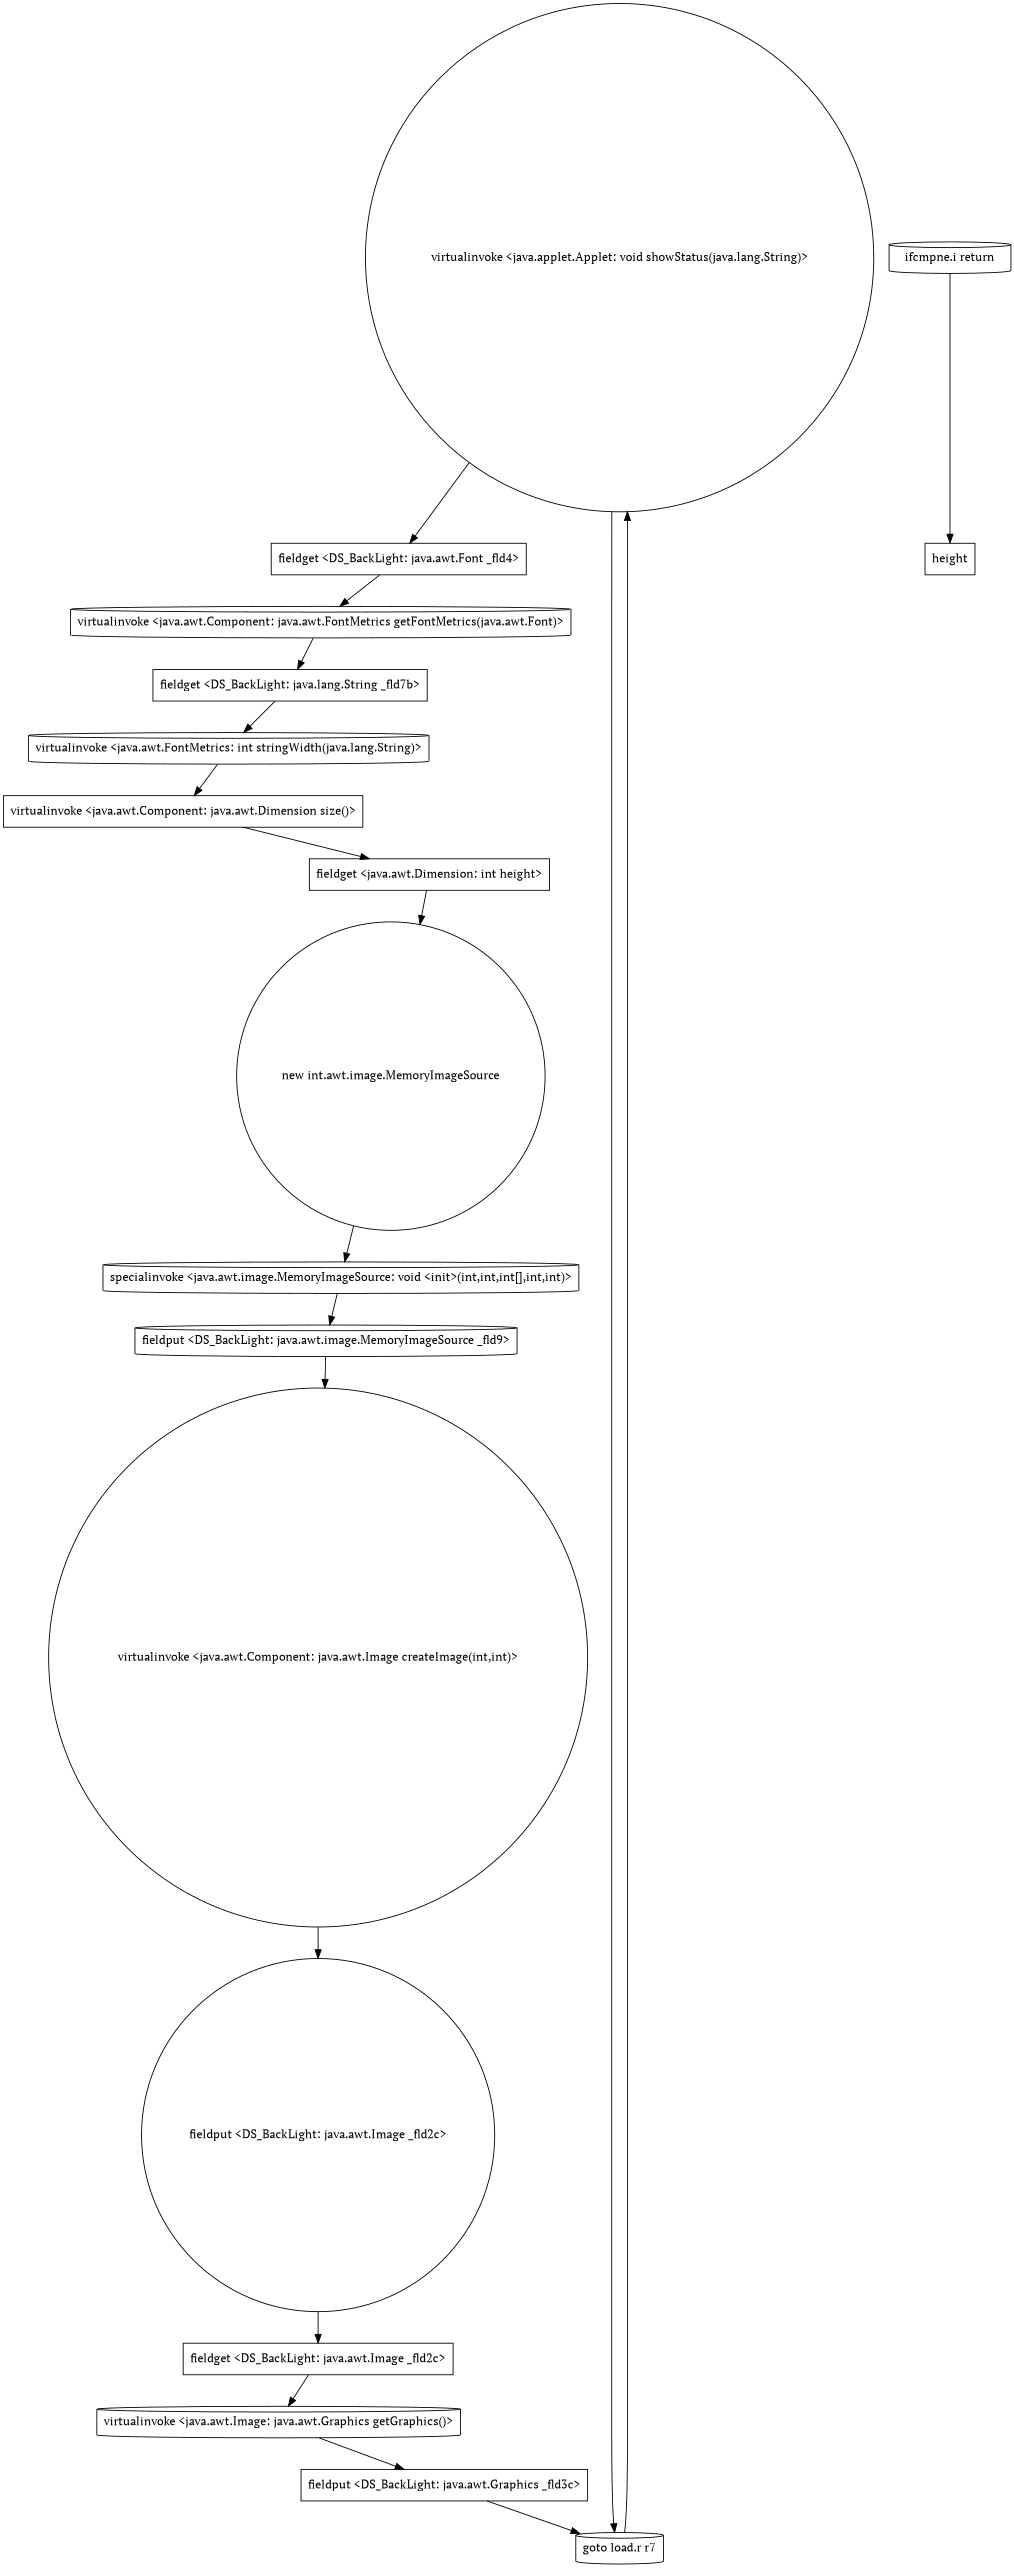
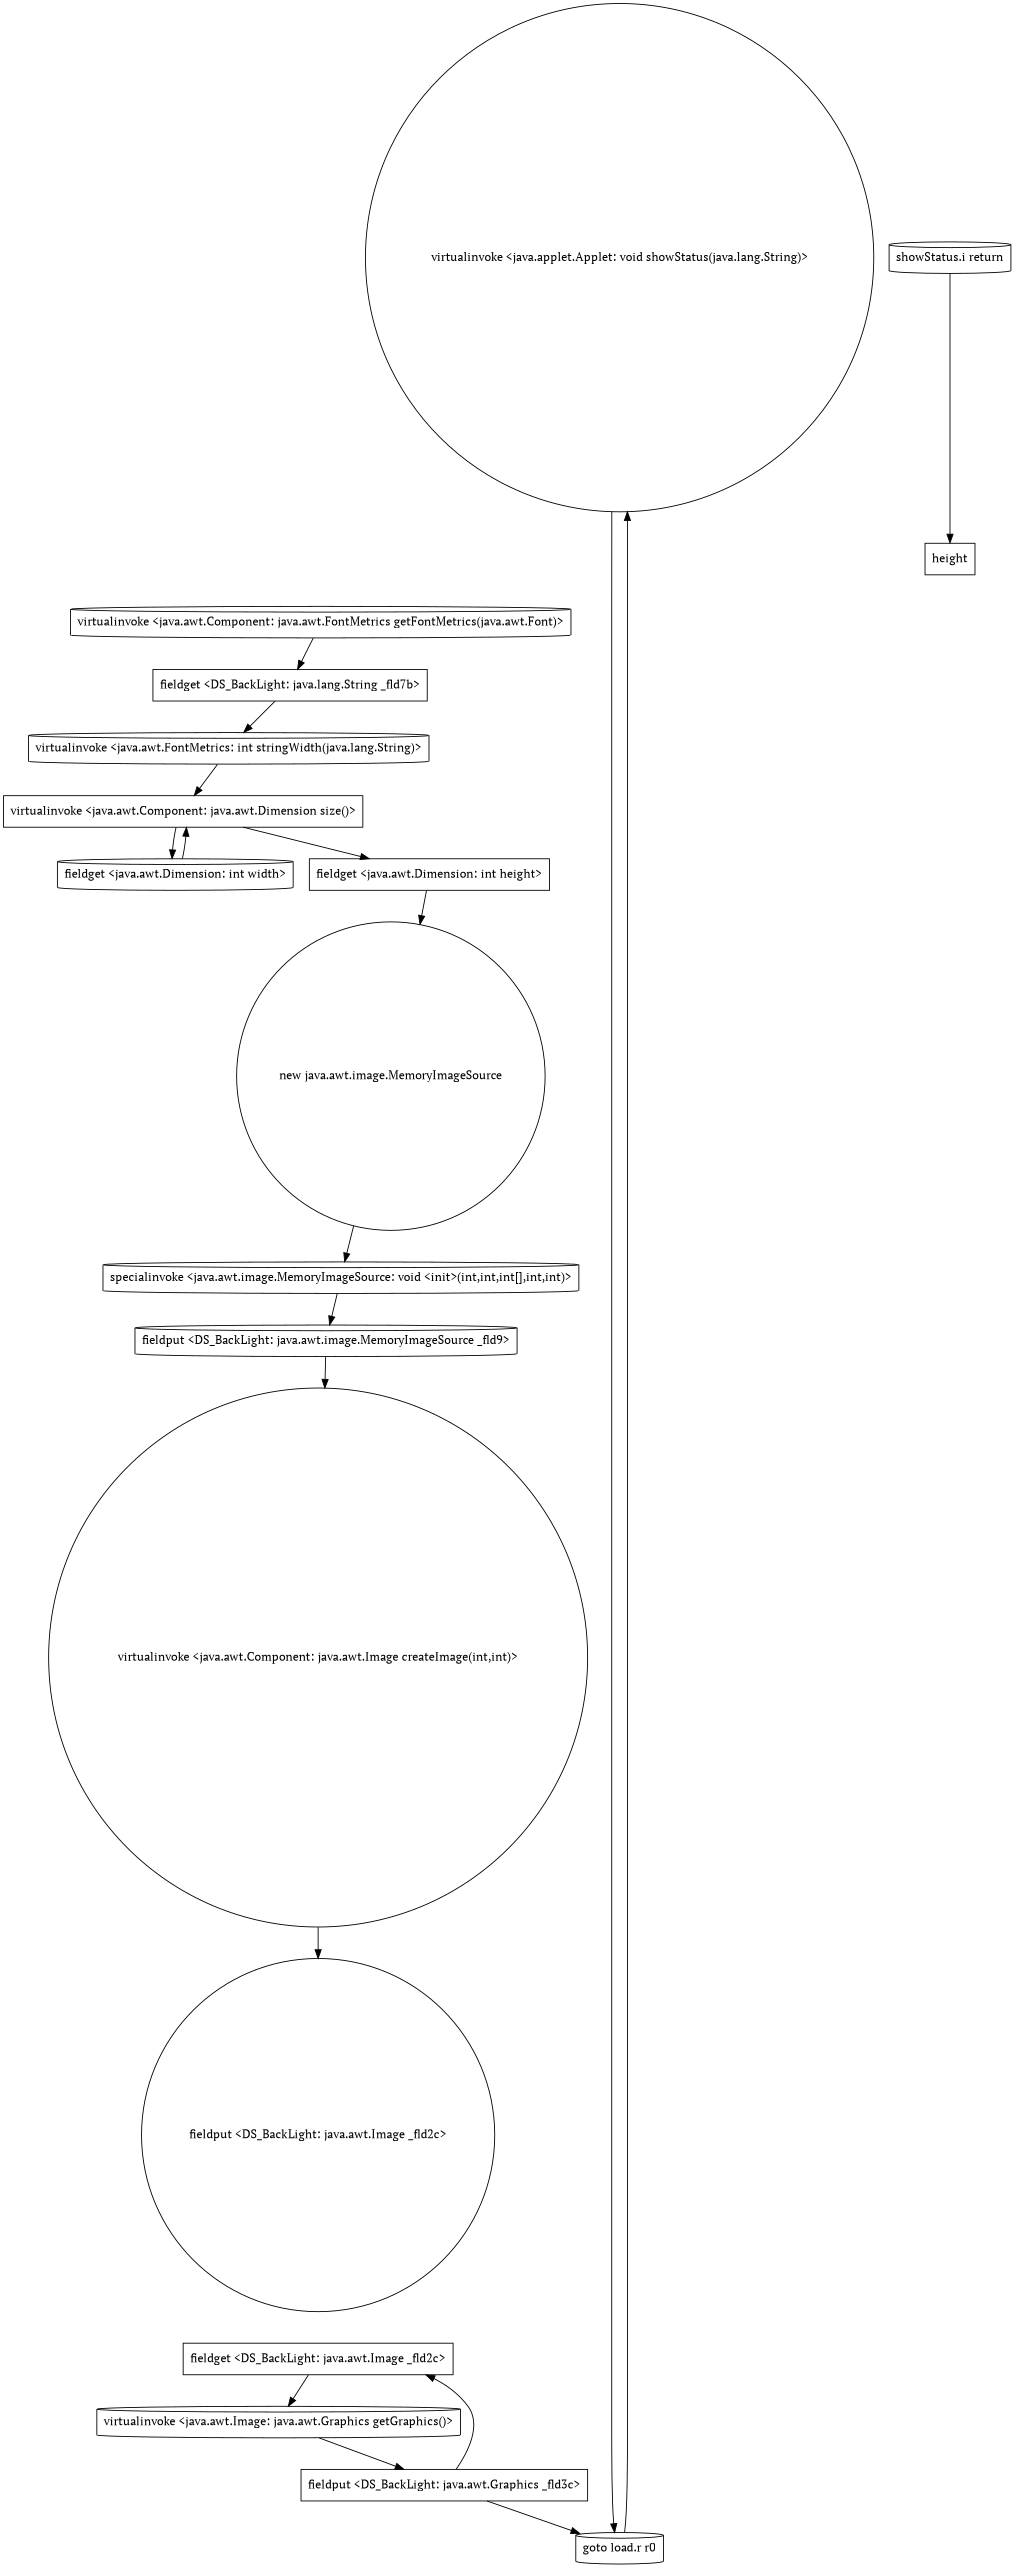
node "ifcmpne.i return": label "ifcmpne.i return" -> "showStatus.i return"
node "fieldget <DS_BackLight: java.awt.Font _fld4>": removed
node "fieldget <java.awt.Dimension: int width>": added
node "new int.awt.image.MemoryImageSource": label "new int.awt.image.MemoryImageSource" -> "new java.awt.image.MemoryImageSource"
edge "fieldput <DS_BackLight: java.awt.Image _fld2c>" -> "fieldget <DS_BackLight: java.awt.Image _fld2c>": now "fieldput <DS_BackLight: java.awt.Graphics _fld3c>" -> "fieldget <DS_BackLight: java.awt.Image _fld2c>"
node "goto load.r r7": label "goto load.r r7" -> "goto load.r r0"
